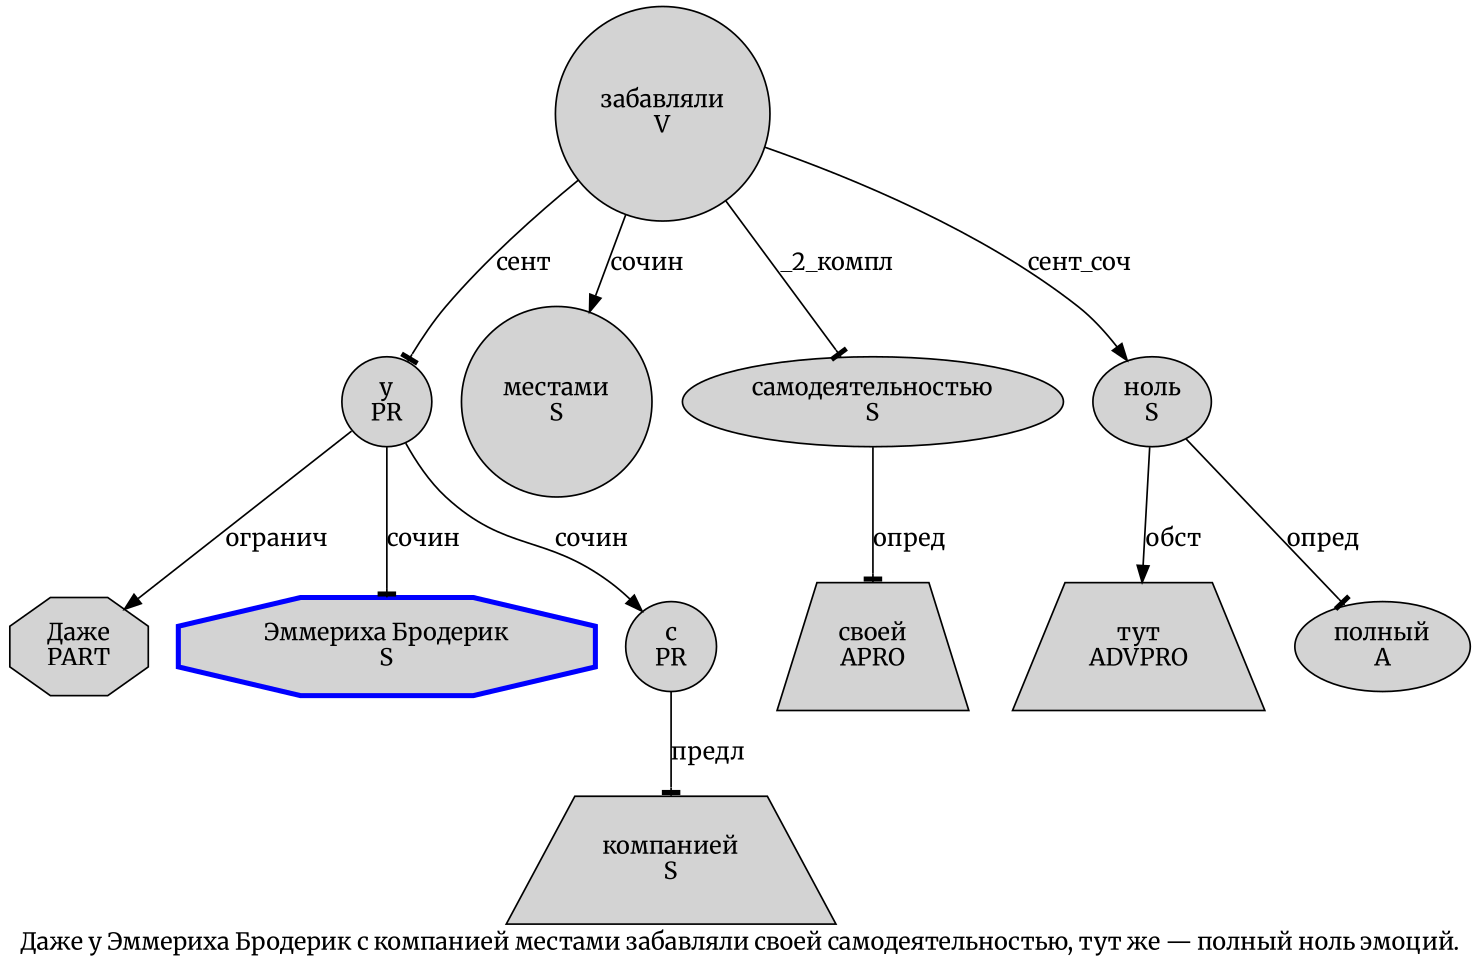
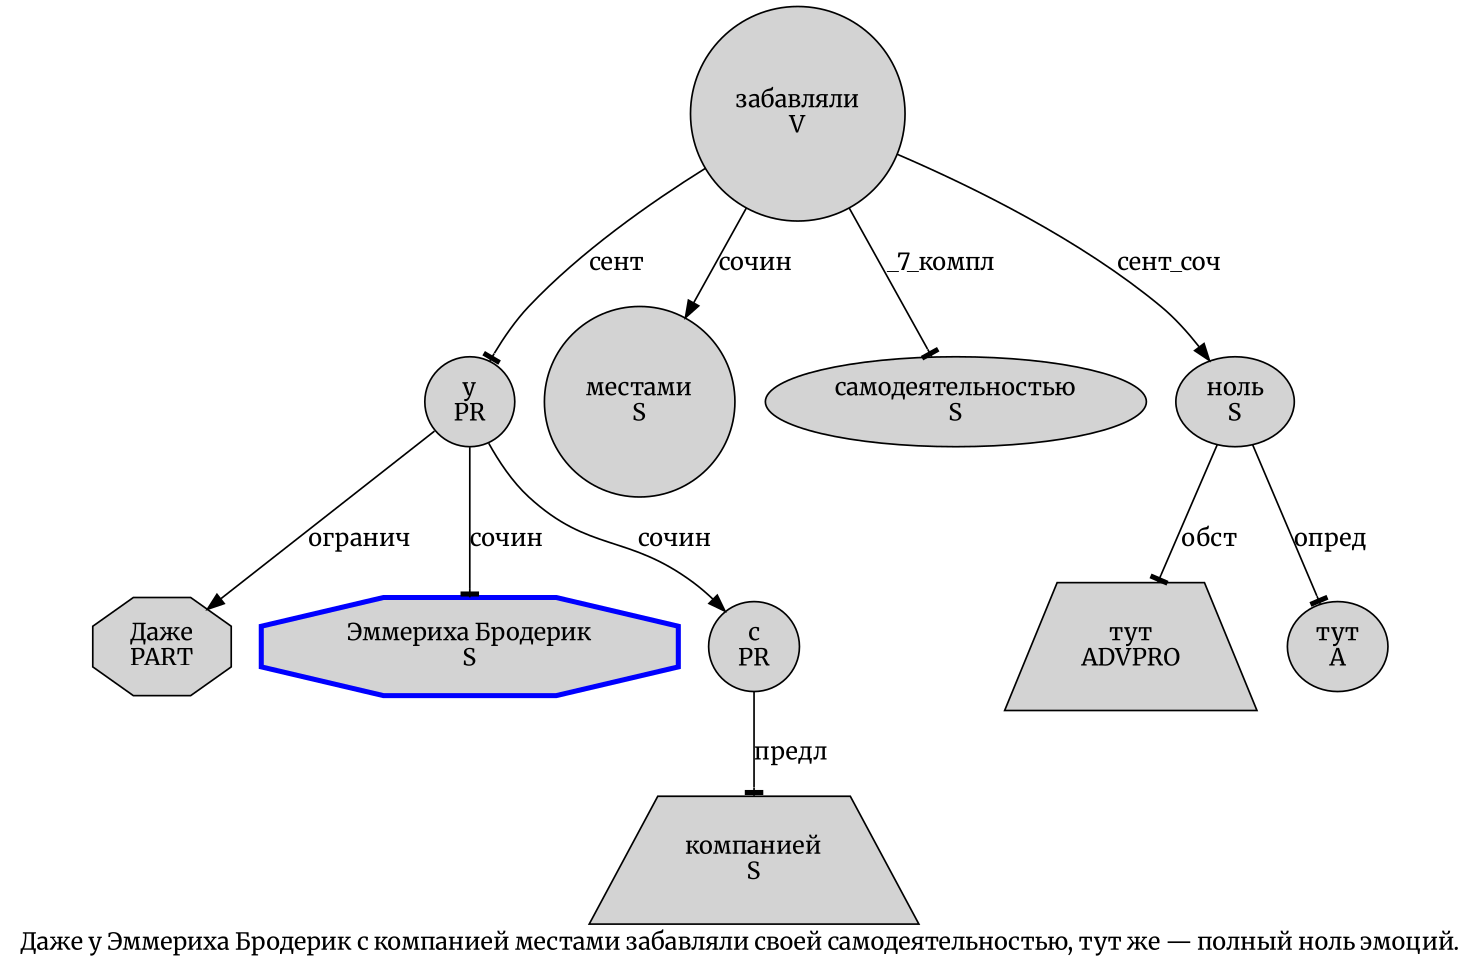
edge "забавляли V" -> "самодеятельностью S": label "_2_компл" -> "_7_компл"
edge "ноль S" -> "тут ADVPRO": arrowhead normal -> tee
node "своей APRO": removed
node "полный A": label "полный A" -> "тут A"
